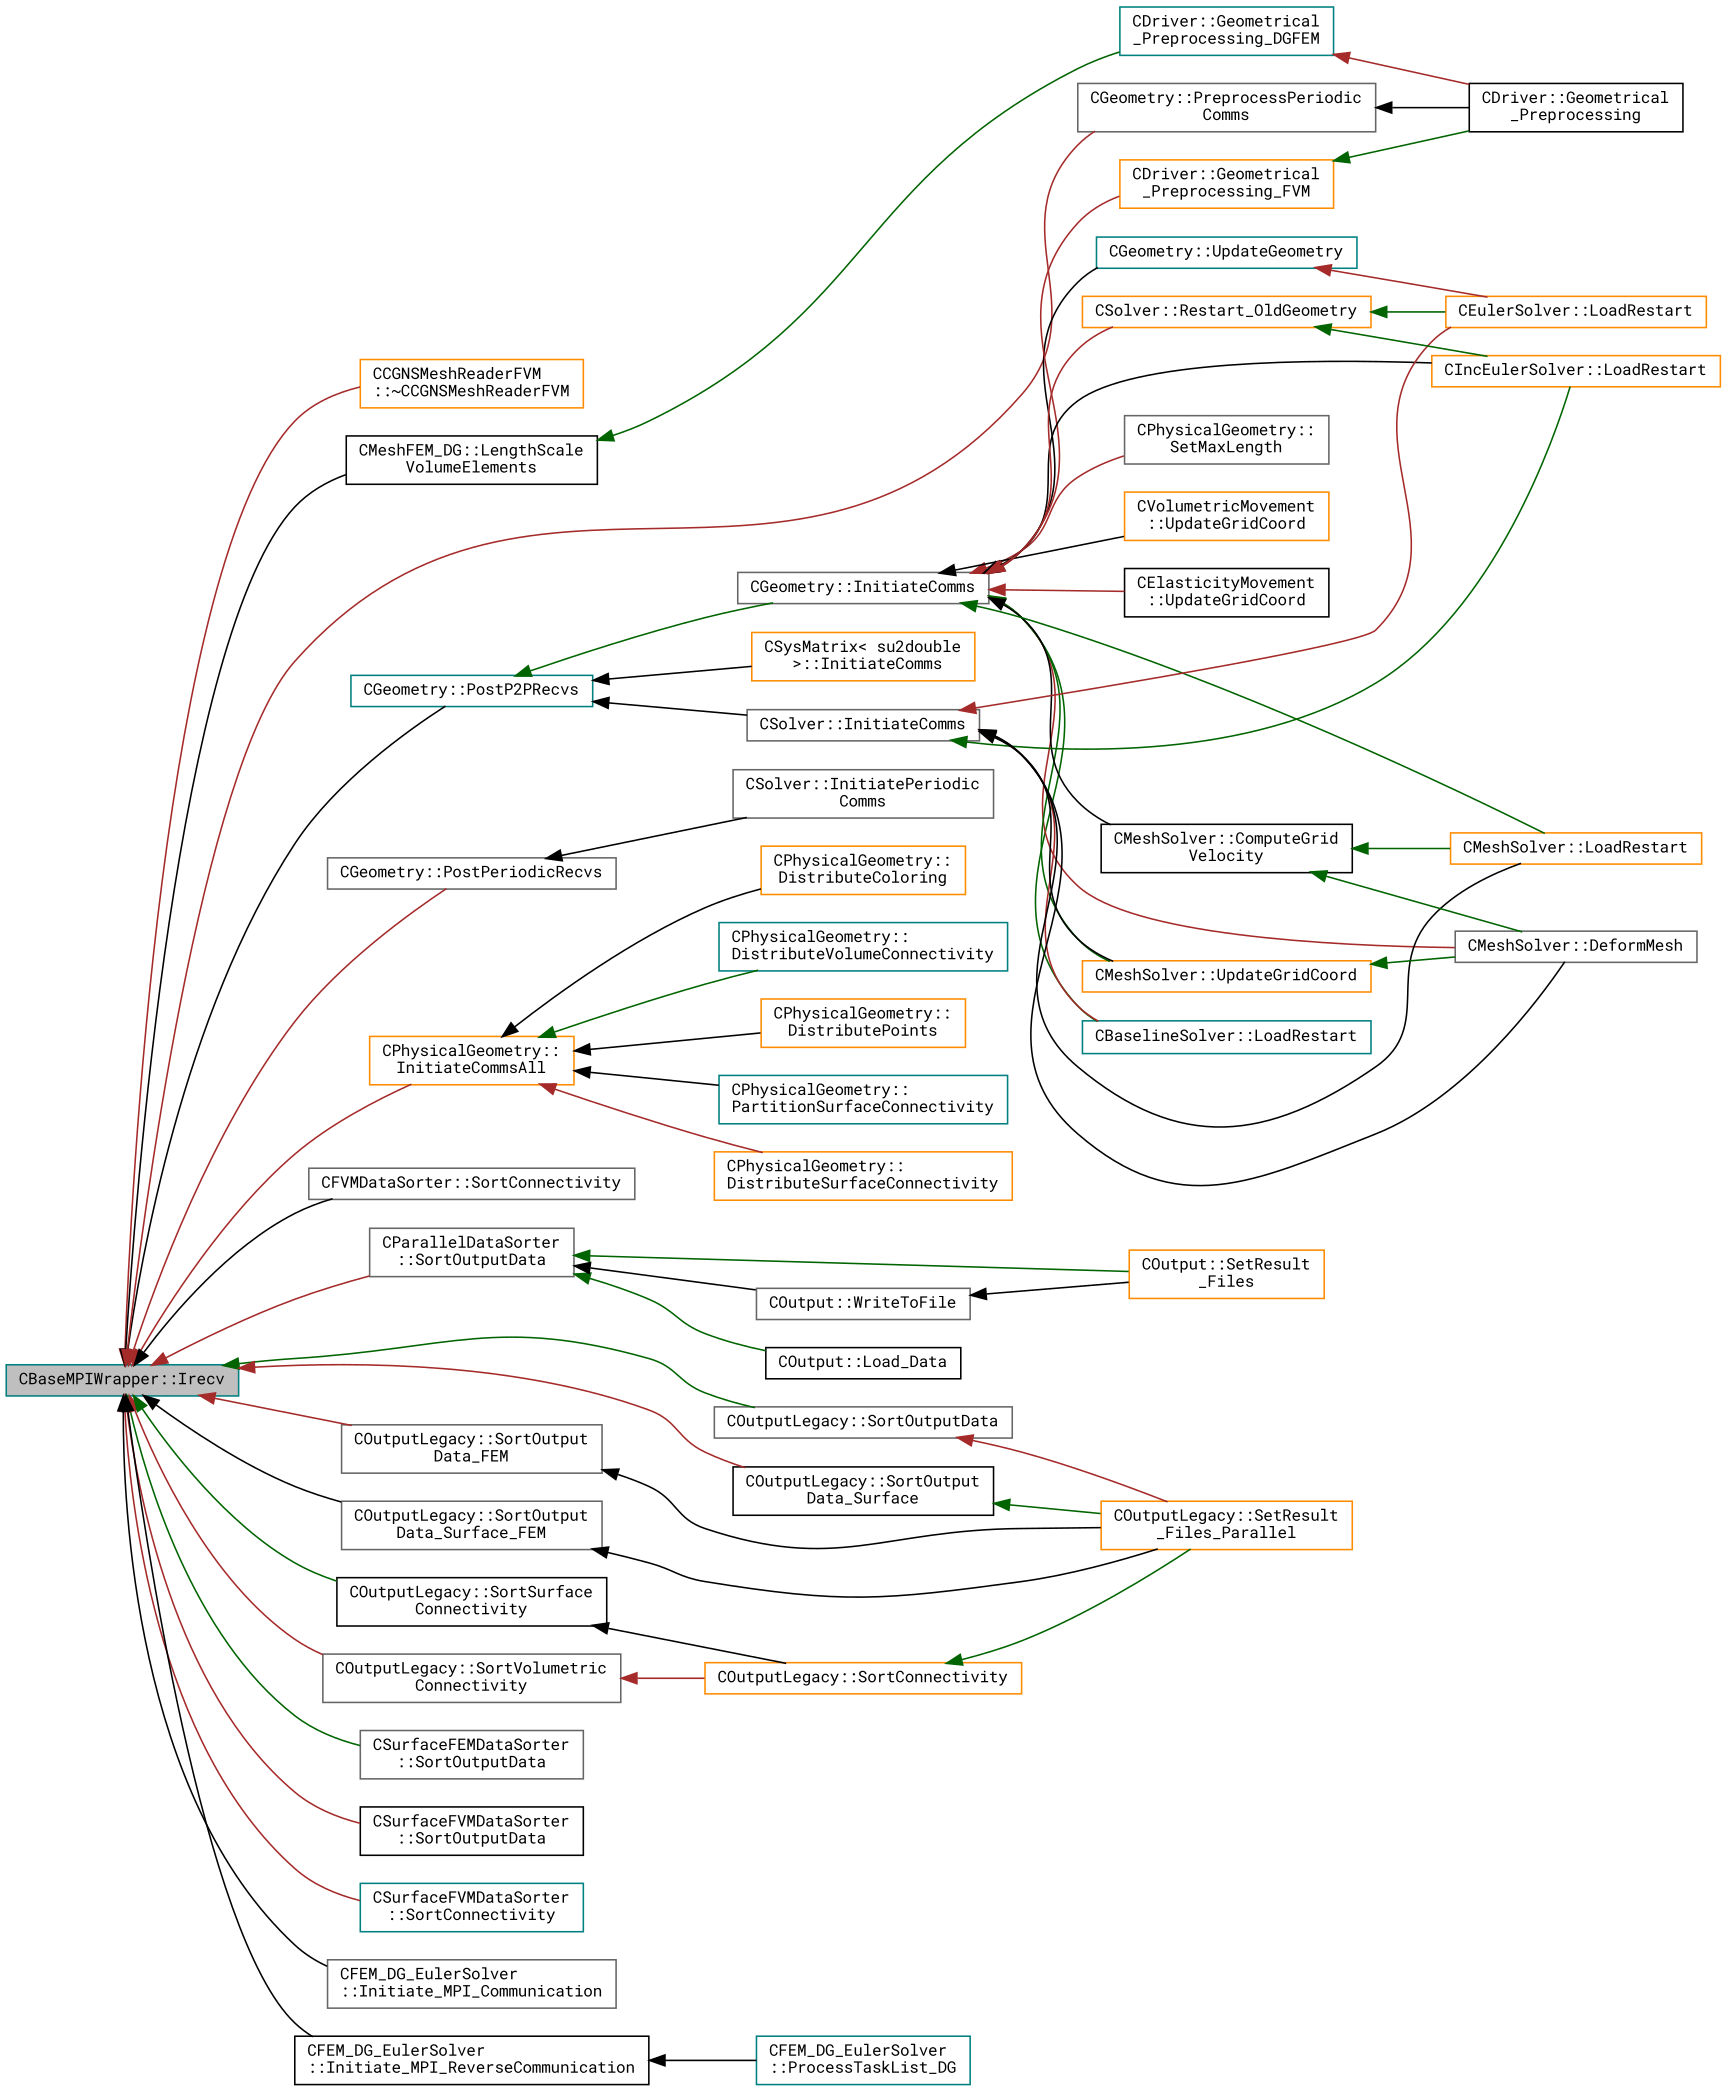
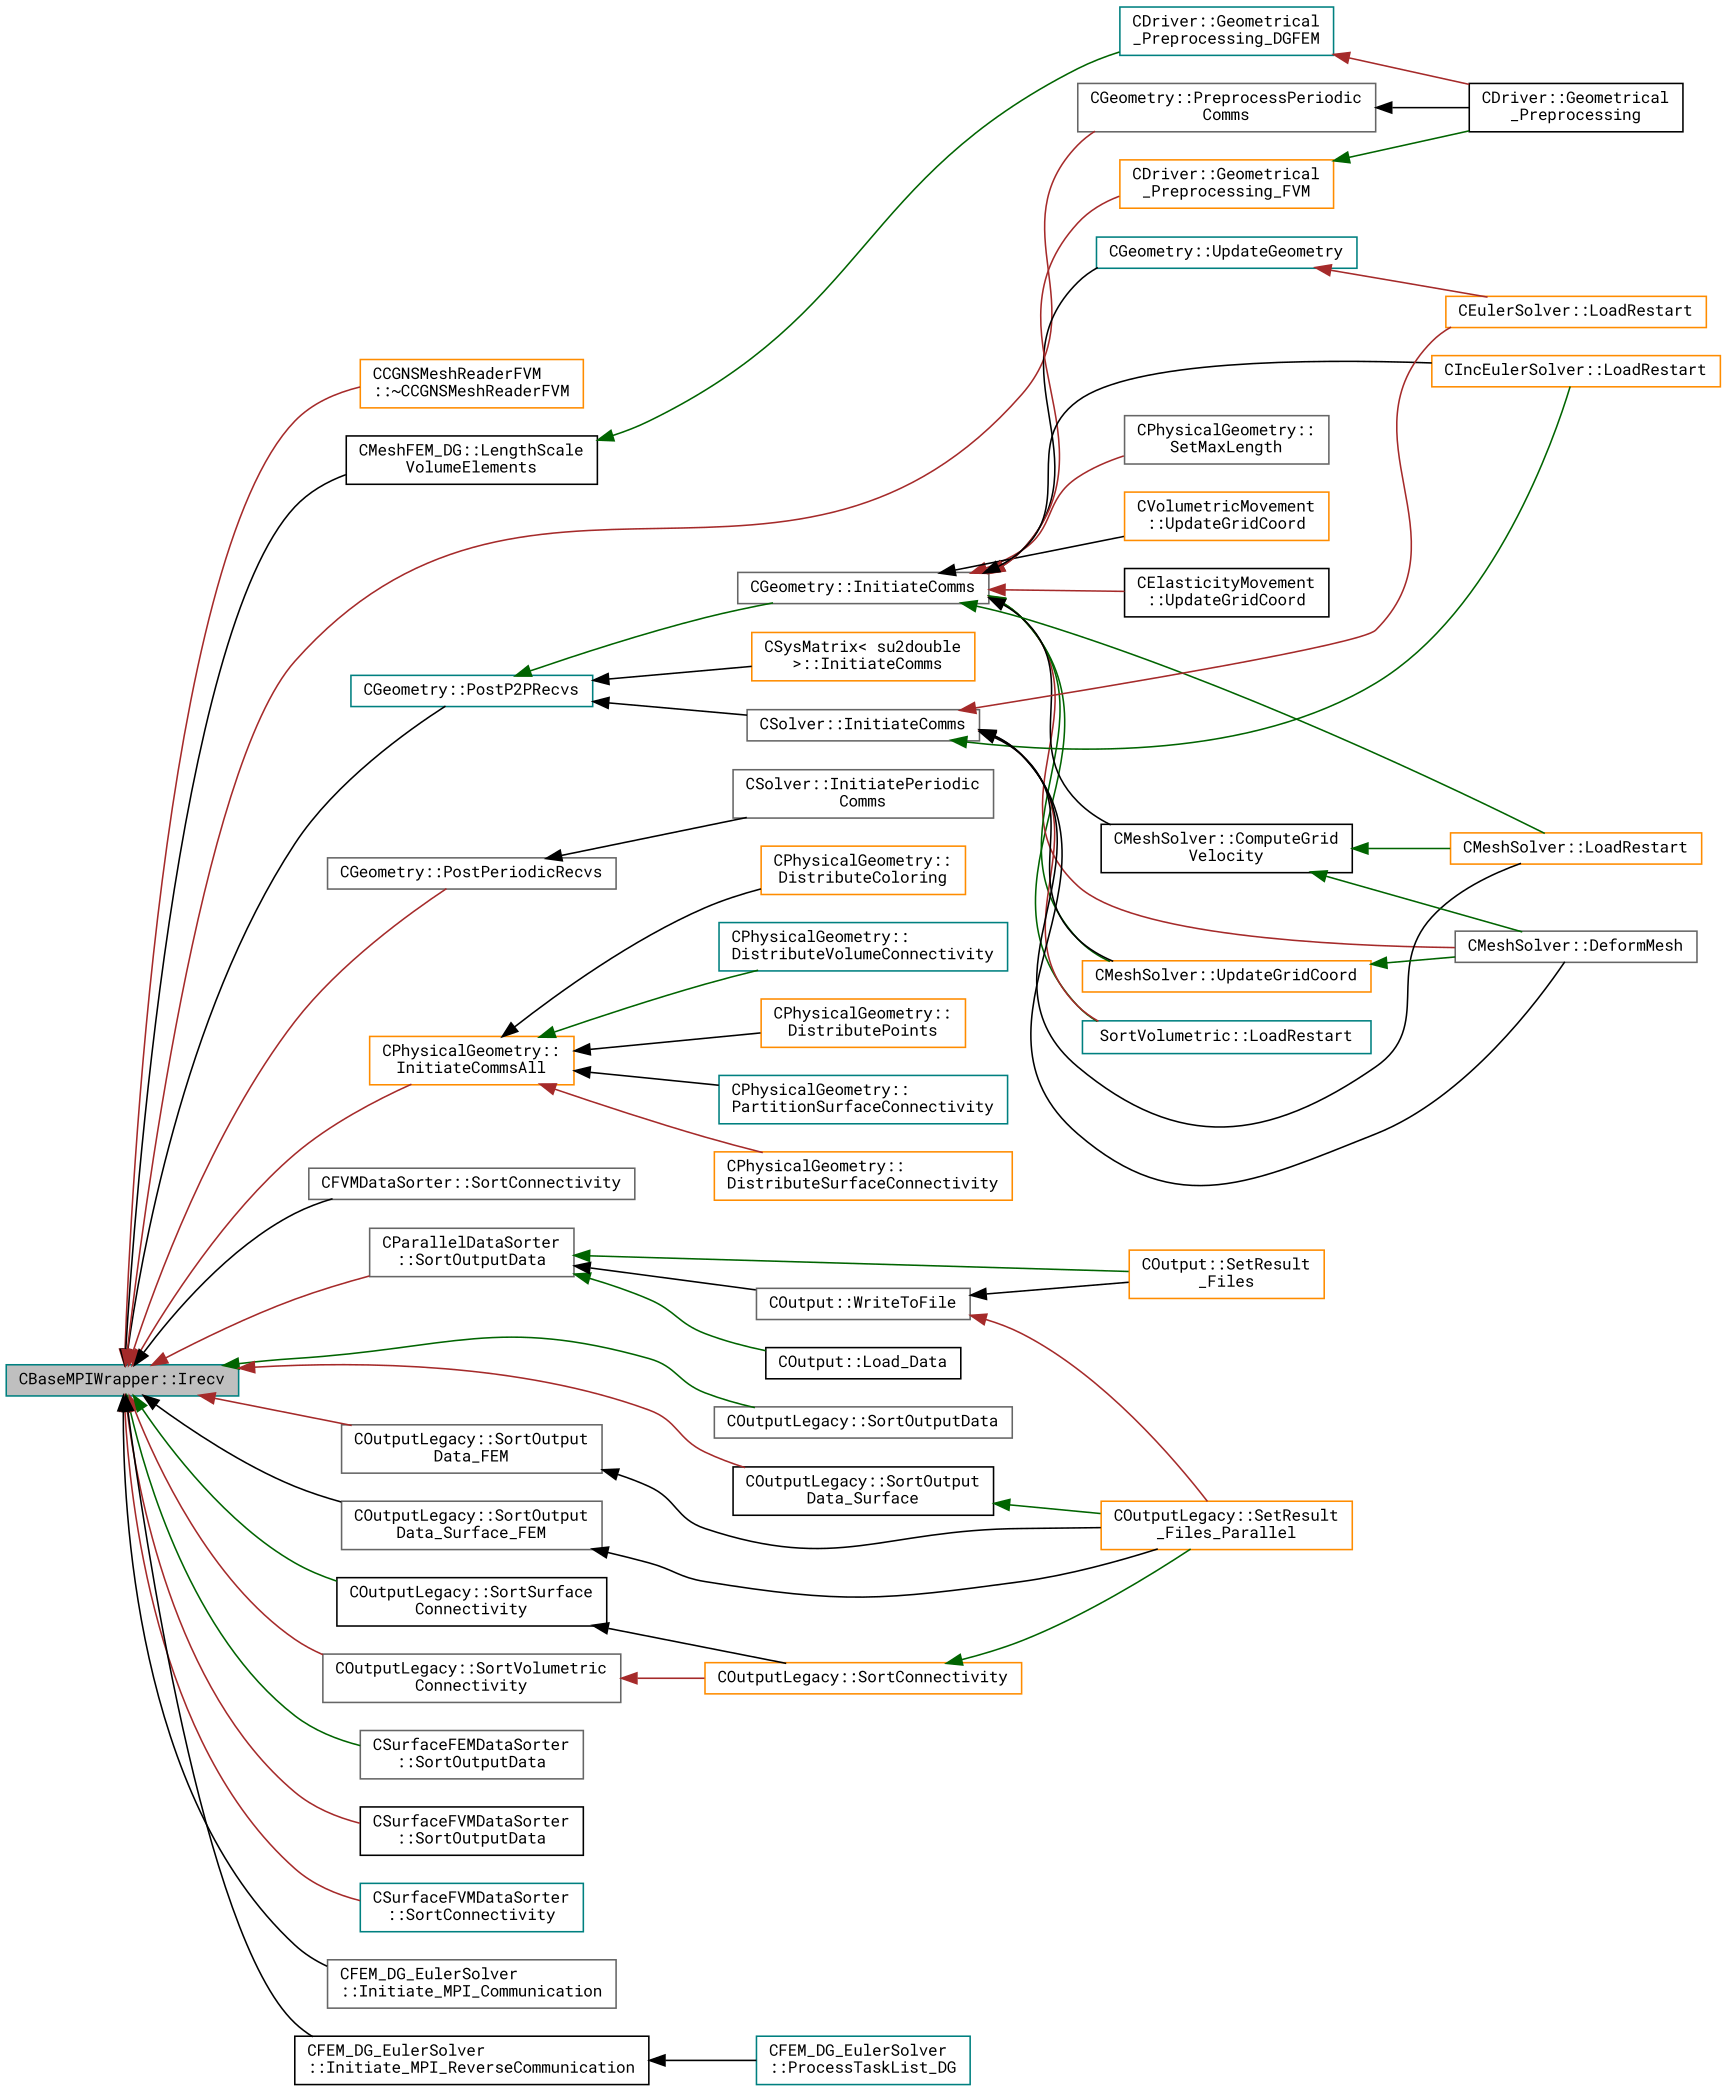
node "CSolver::Restart_OldGeometry": removed
node "CBaselineSolver::LoadRestart": label "CBaselineSolver::LoadRestart" -> "SortVolumetric::LoadRestart"
edge "COutputLegacy::SetResult _Files_Parallel" -> "COutputLegacy::SortOutputData": now "COutputLegacy::SetResult _Files_Parallel" -> "COutput::WriteToFile"
